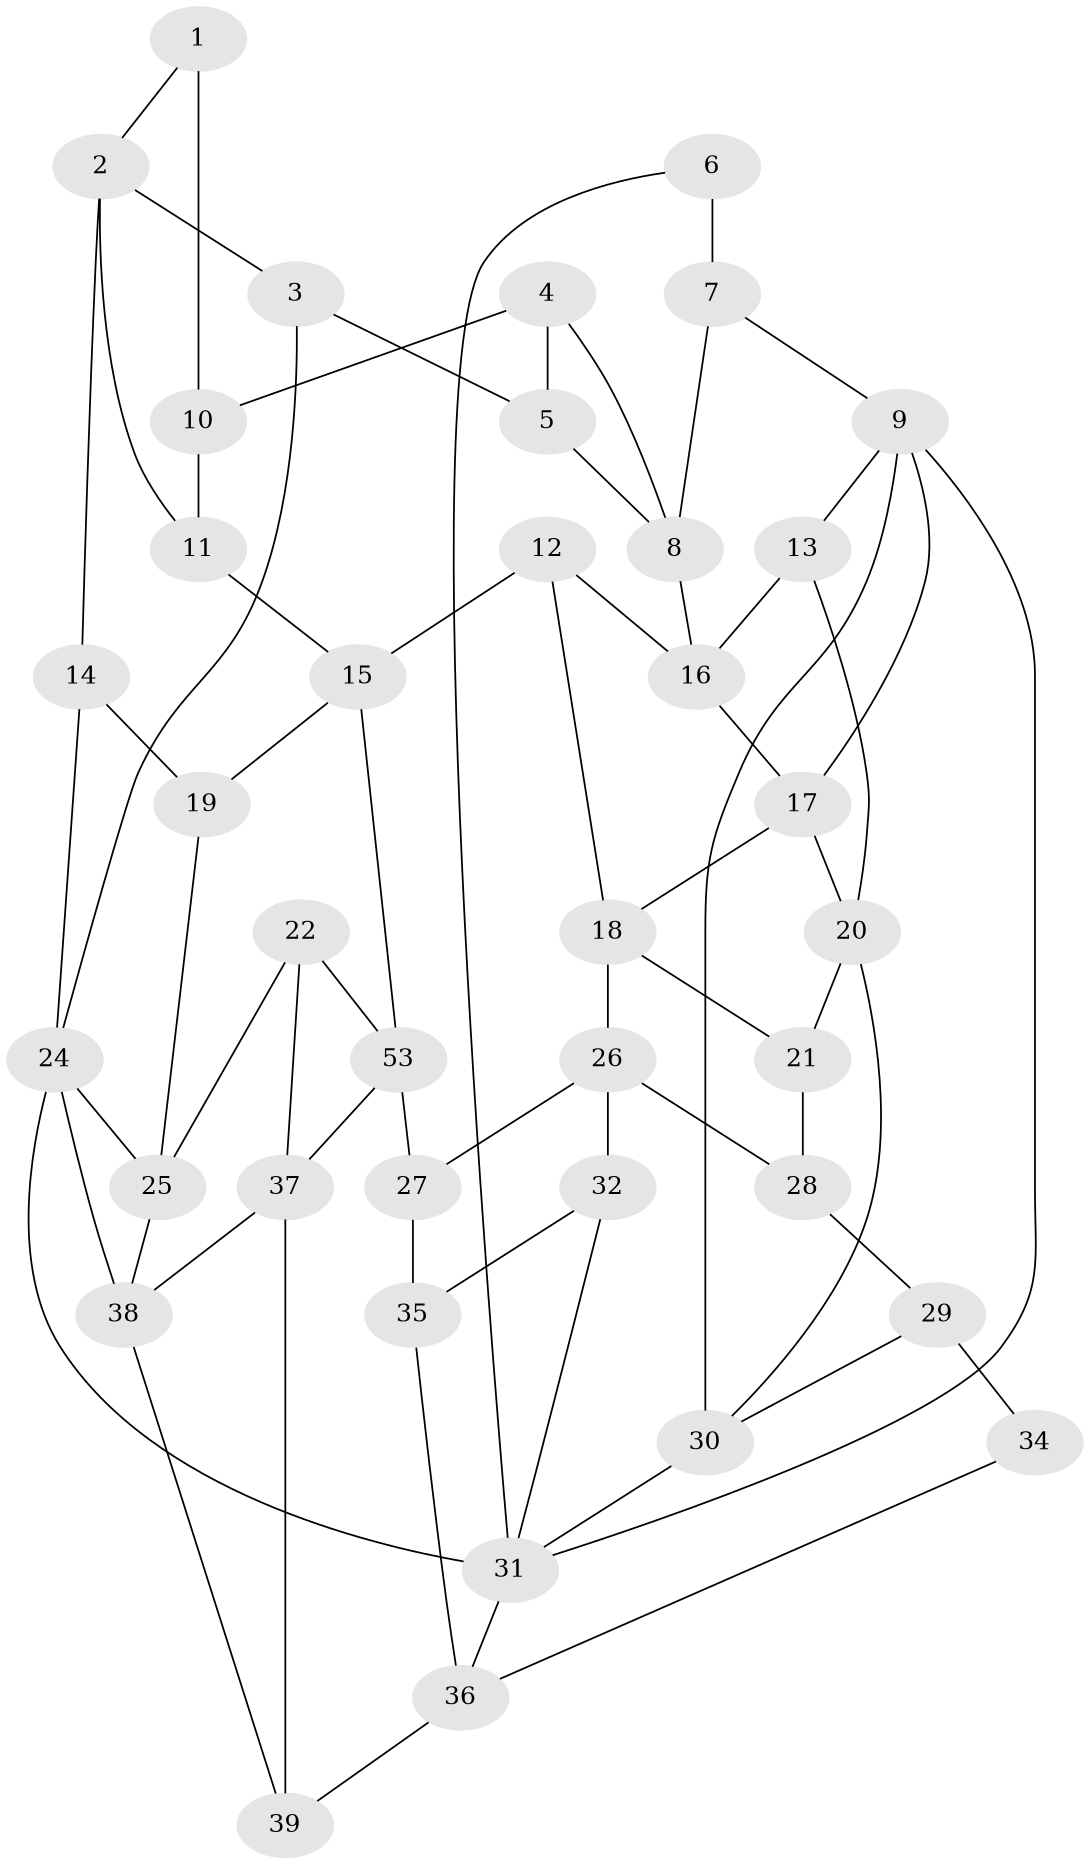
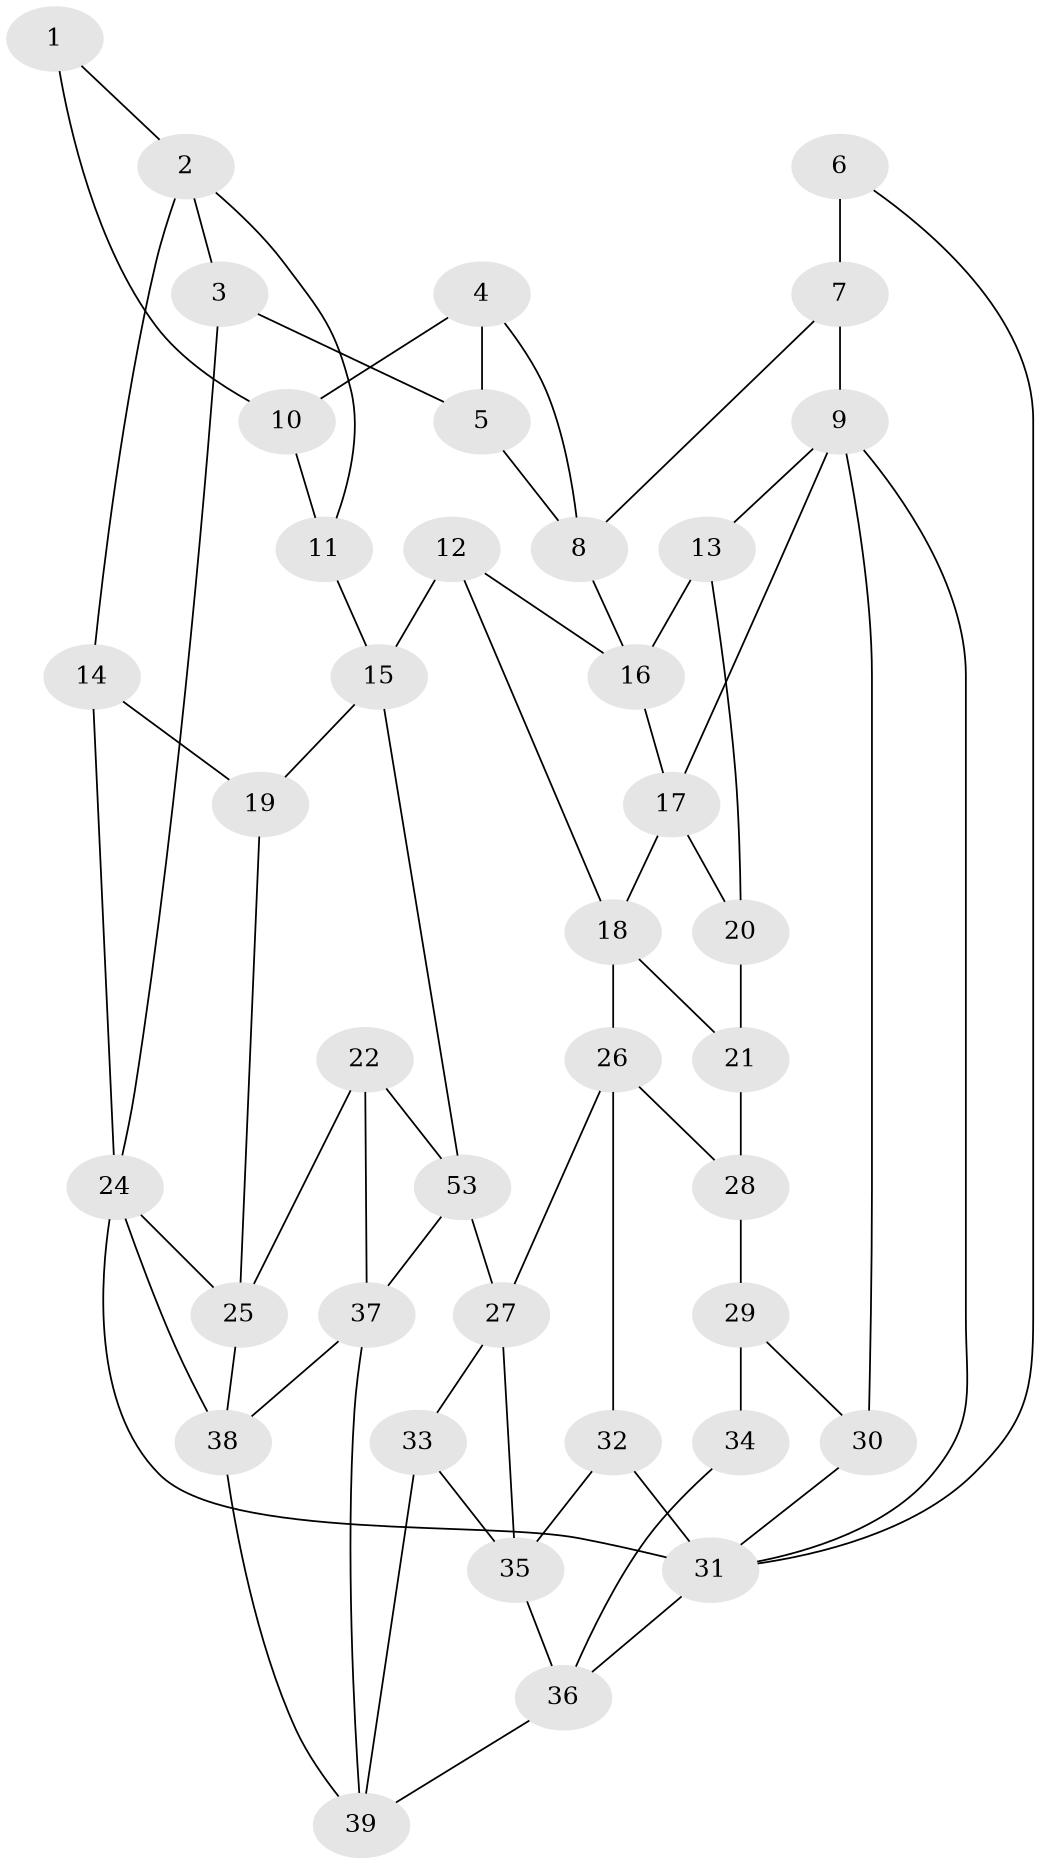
edge "20" -- "30": removed
node "33": added
